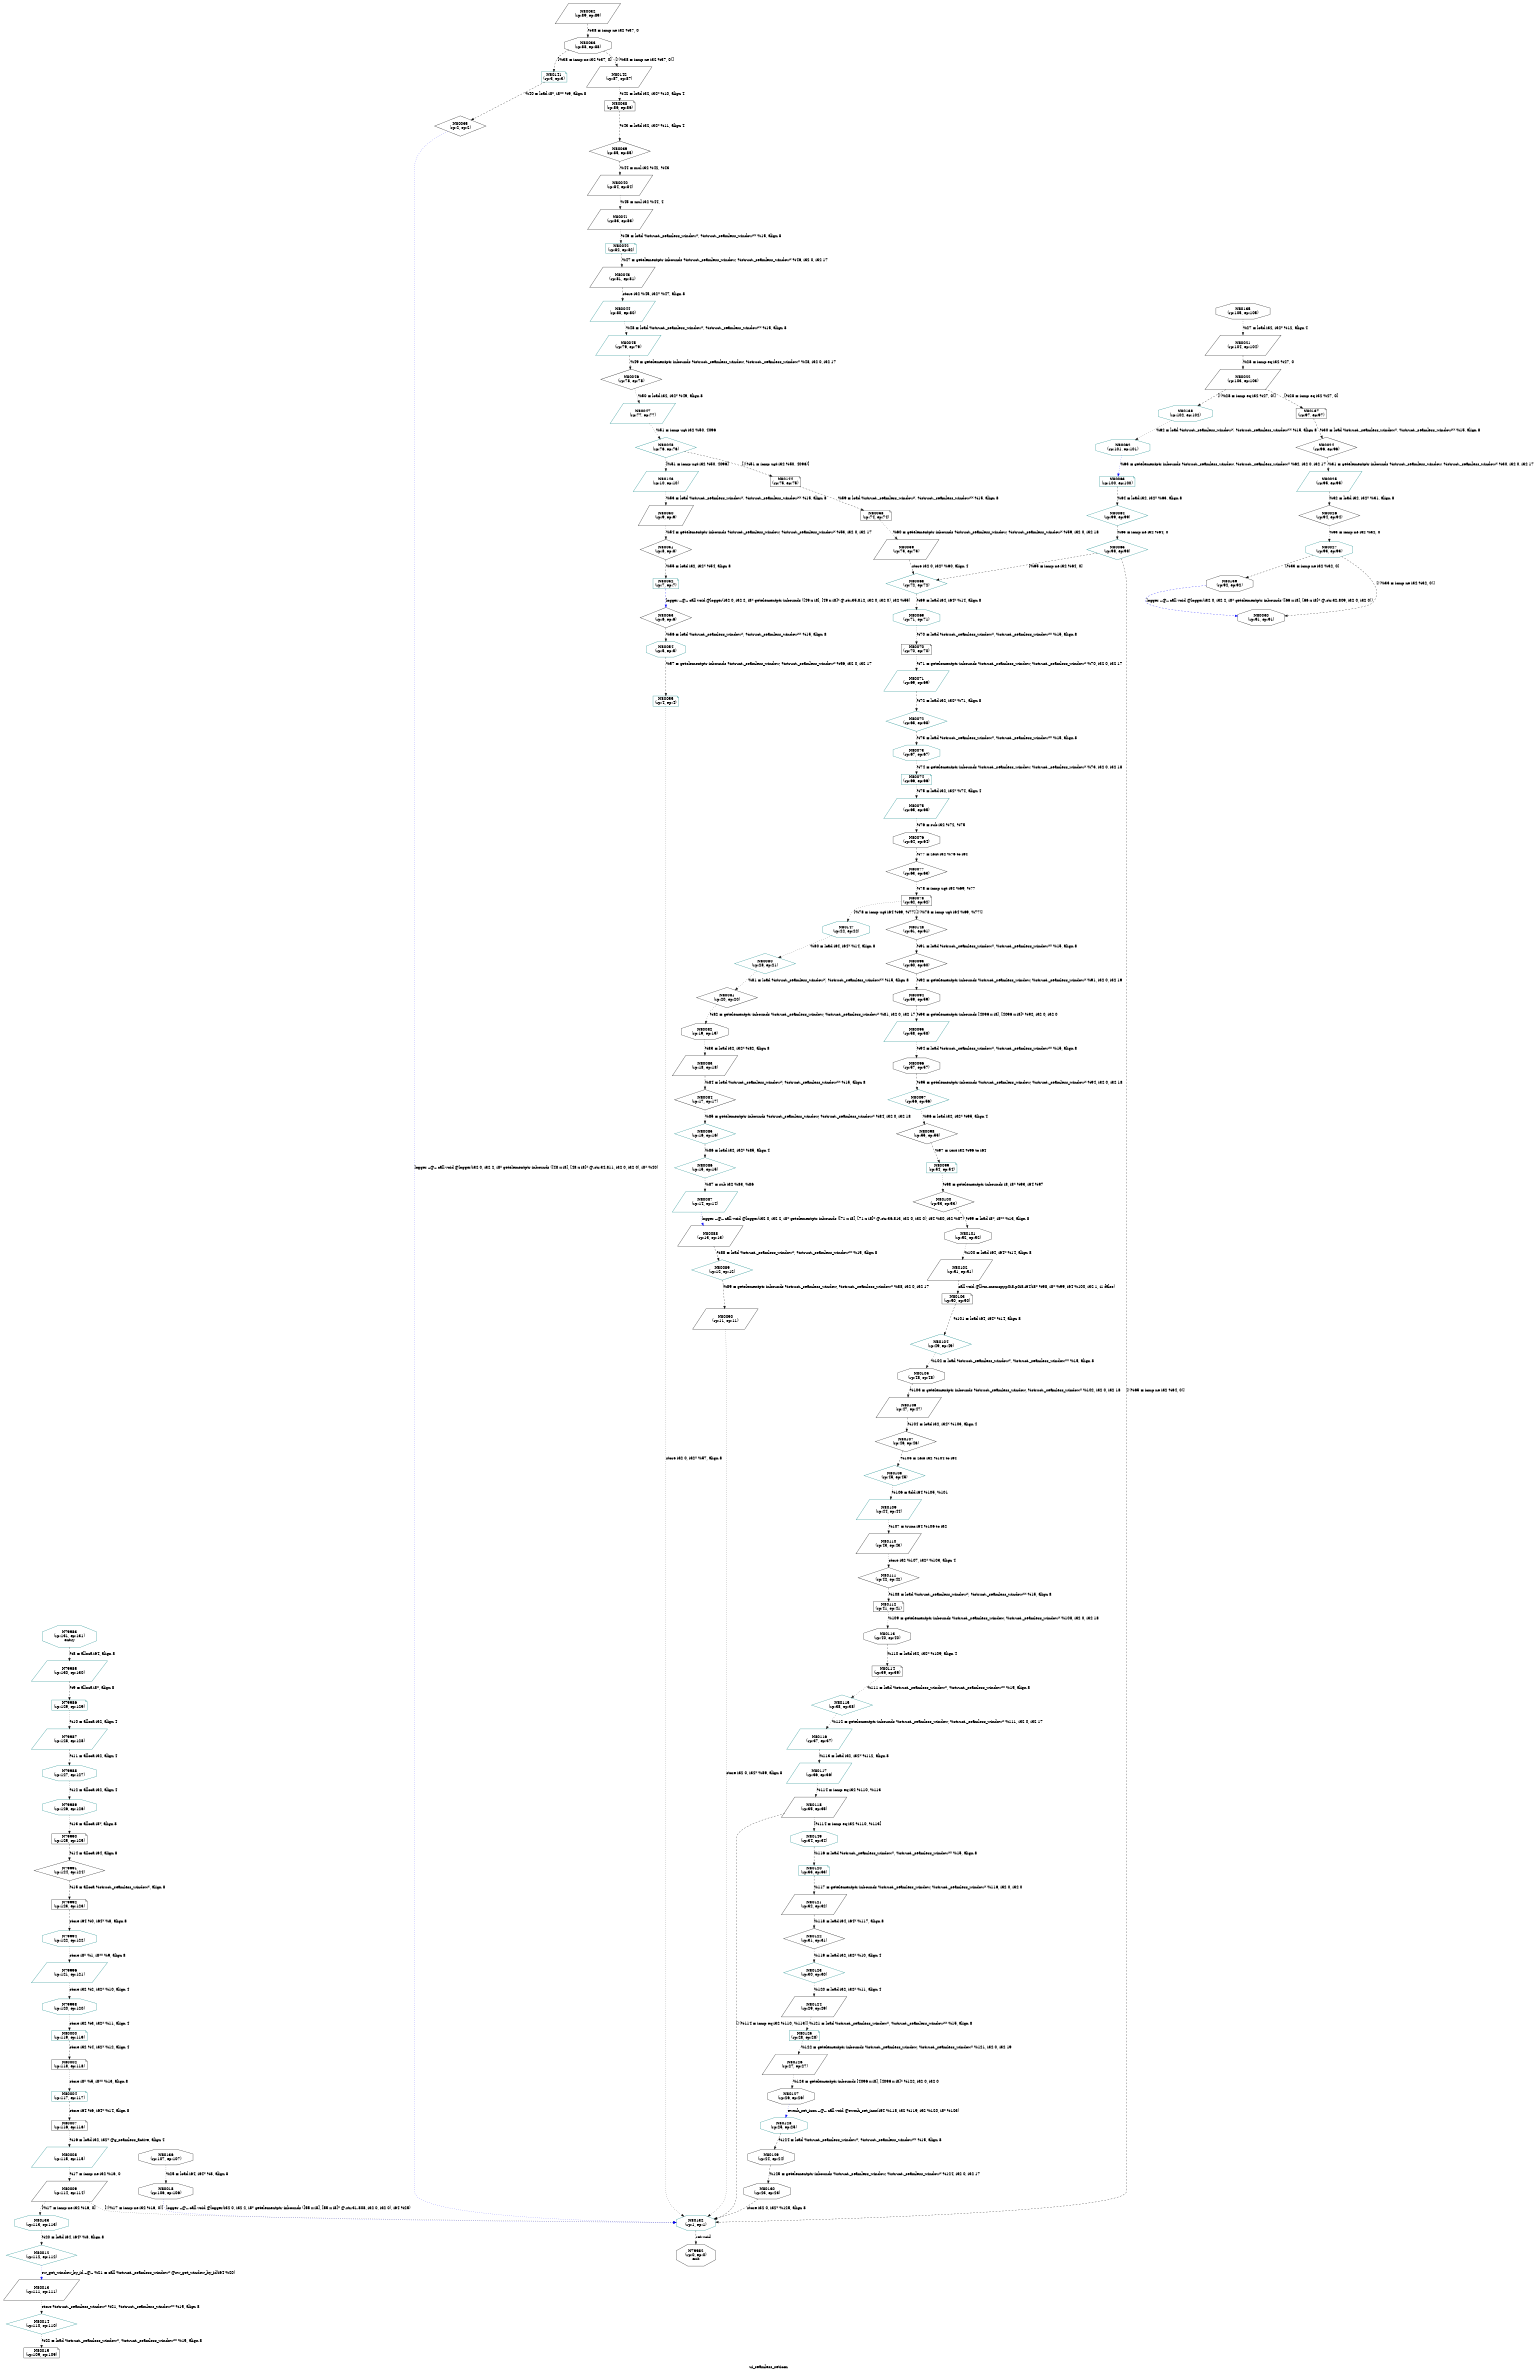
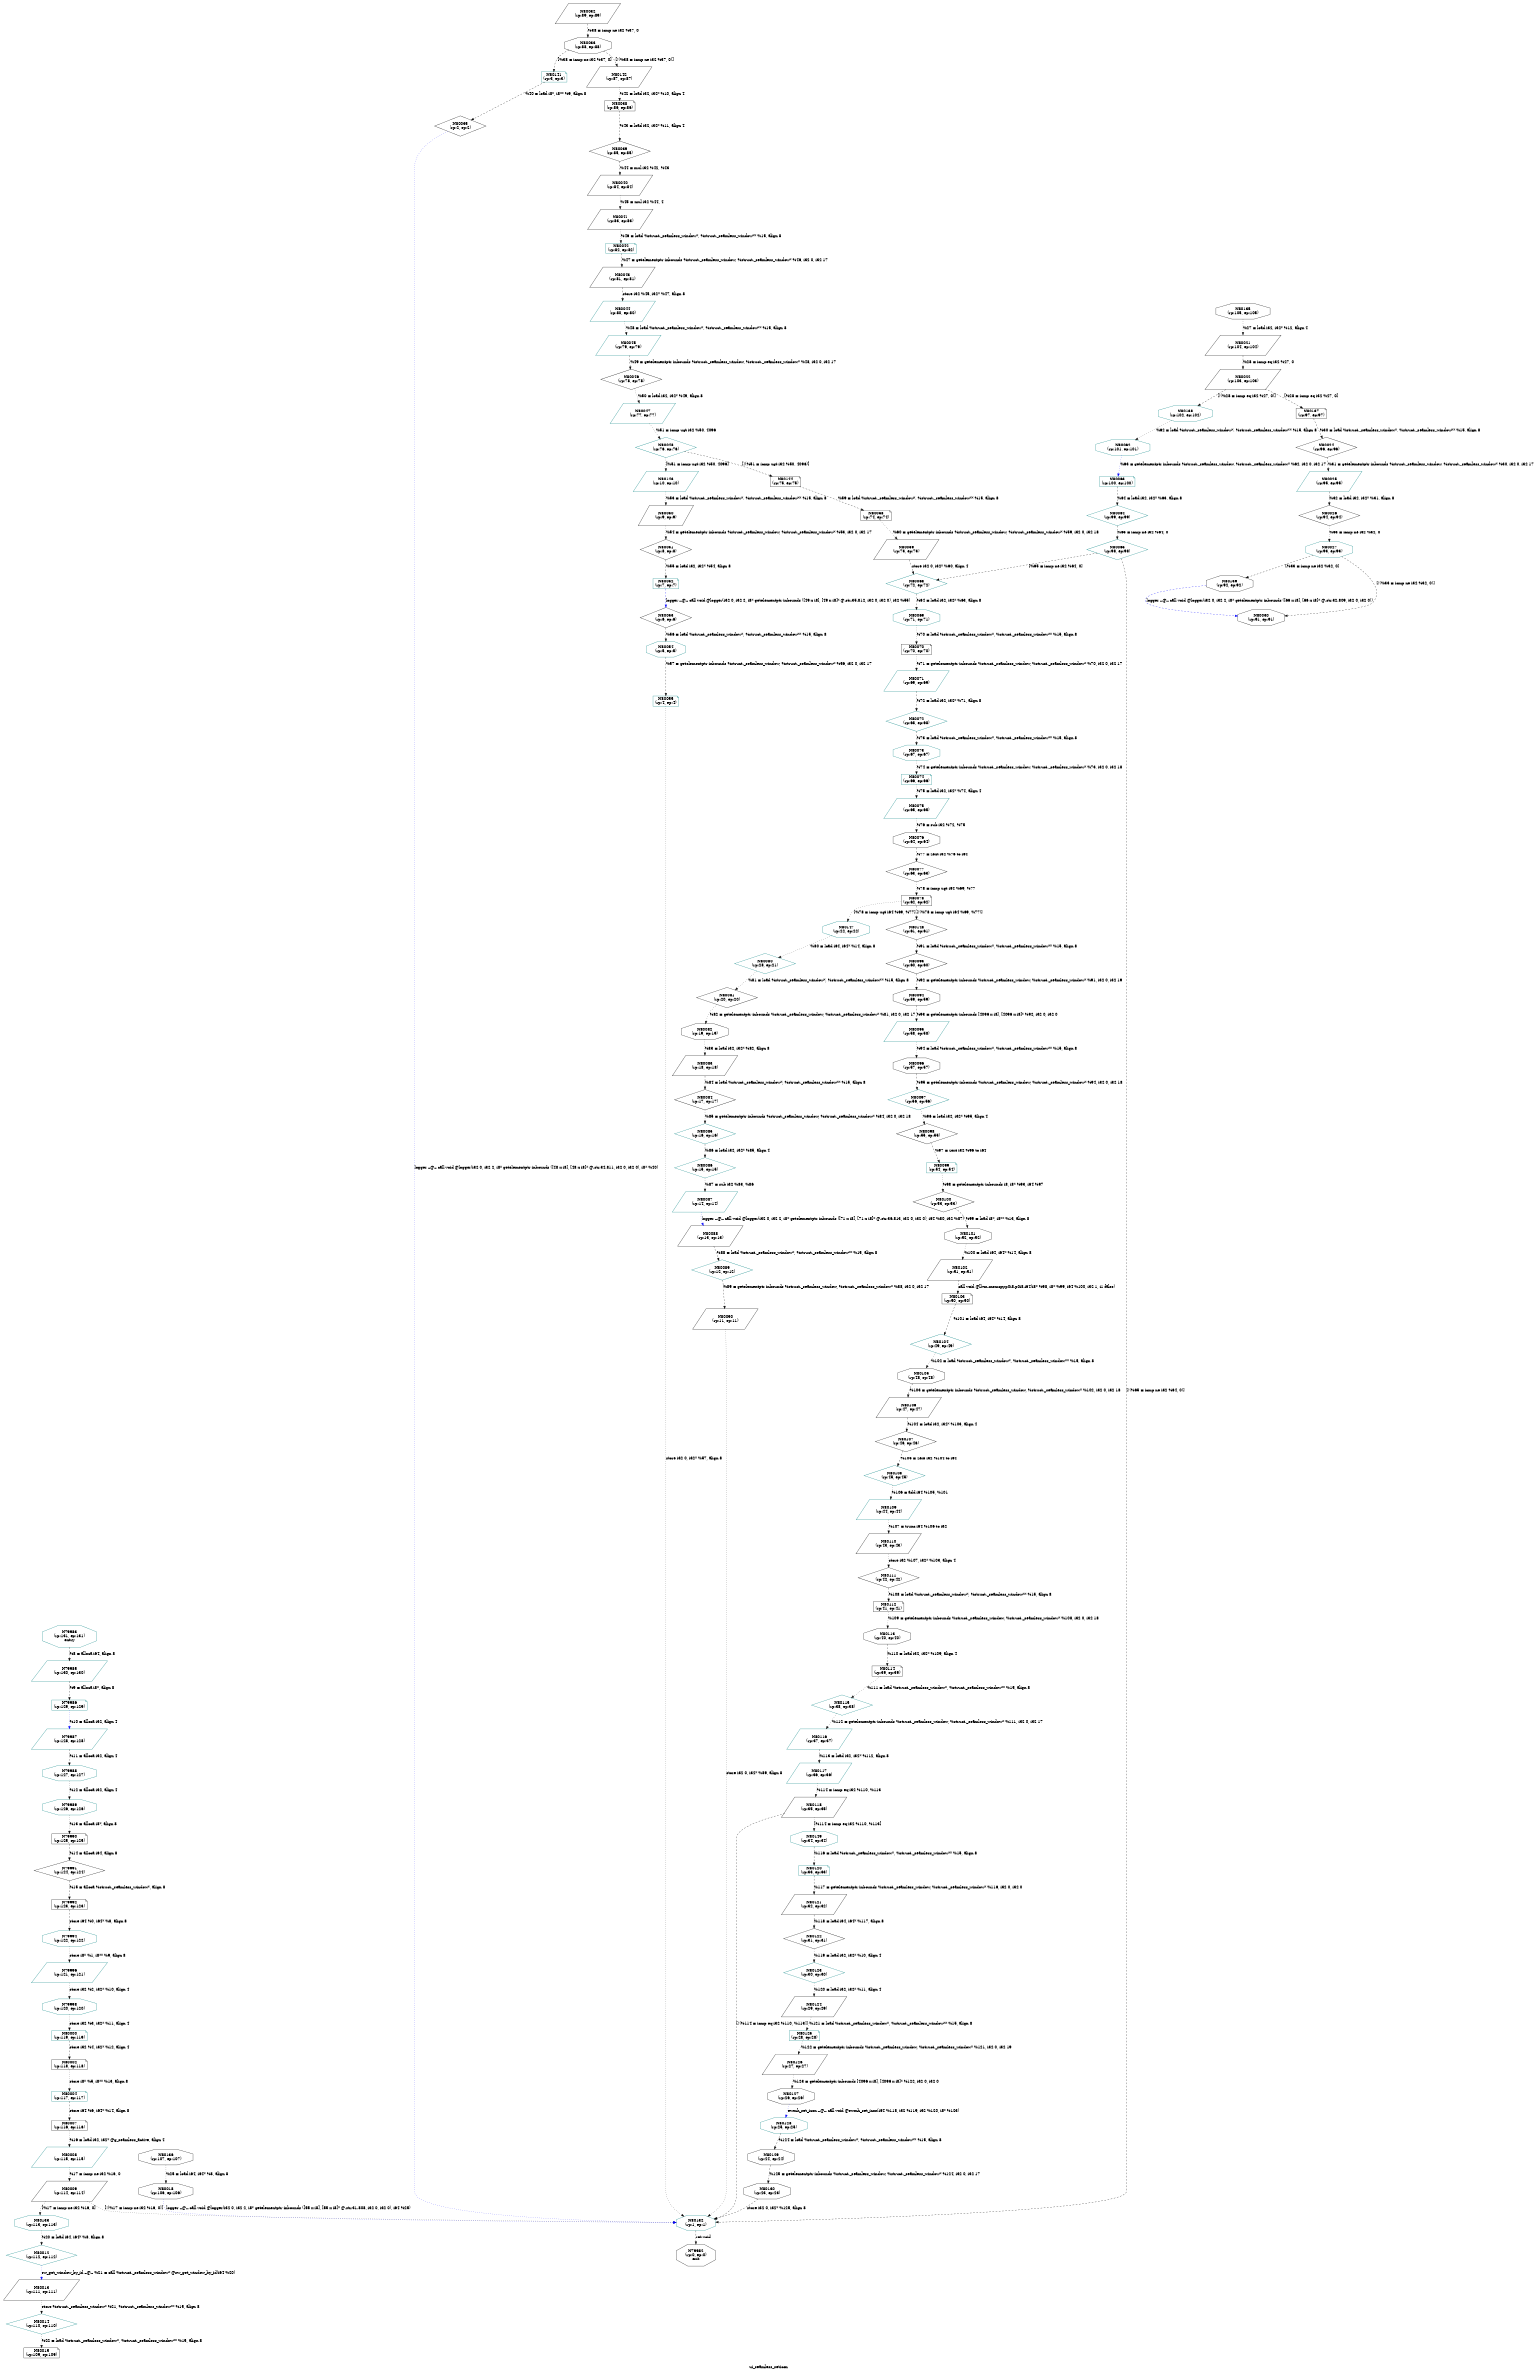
edge "N80068 (rp:72, ep:72)" -> "N80069 (rp:71, ep:71)": label "%69 = load i64, i64* %14, align 8" -> "%64 = load i32, i32* %63, align 8"
edge "N79986 (rp:129, ep:129)" -> "N79987 (rp:128, ep:128)": color black -> blue
